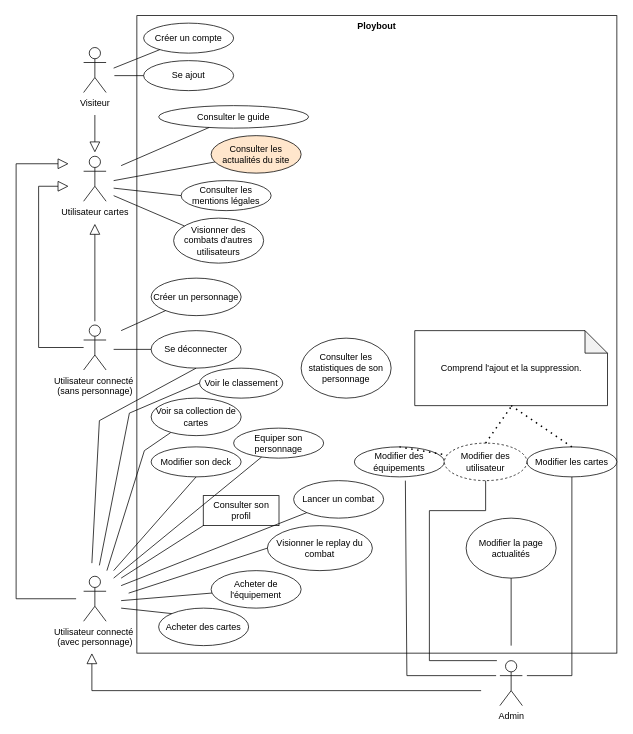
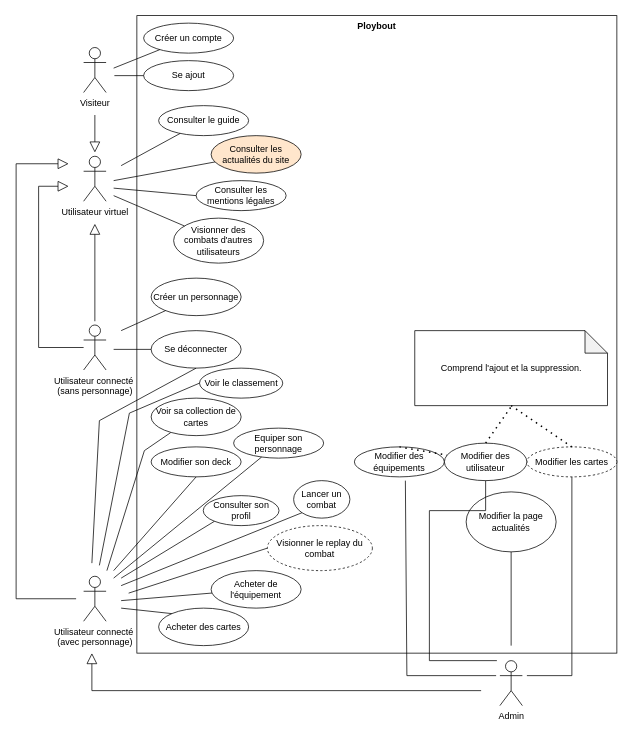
node "Consulter le guide": size 150x23 -> 90x30
node "Consulter les mentions légales": moved (226, 195) -> (241, 195)
node "Utilisateur cartes": label "Utilisateur cartes" -> "Utilisateur virtuel"
node "Consulter les statistiques de son personnage": removed
node "Modifier des utilisateur": style dashed -> solid
node "Modifier les cartes": style solid -> dashed
node "Lancer un combat": size 90x38 -> 56x38
node "Consulter son profil": shape rectangle -> ellipse
node "Visionner le replay du combat": style solid -> dashed
node "Modifier la page actualités": moved (511, 548) -> (511, 522)
